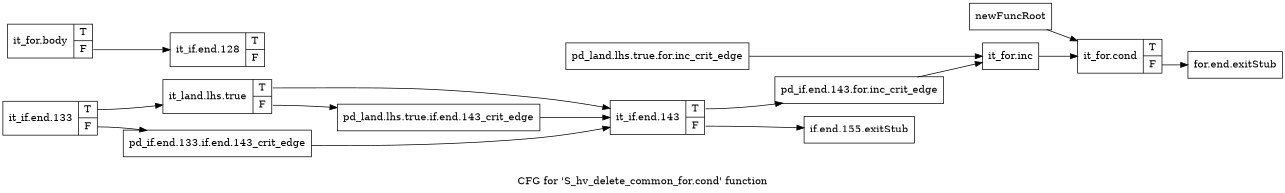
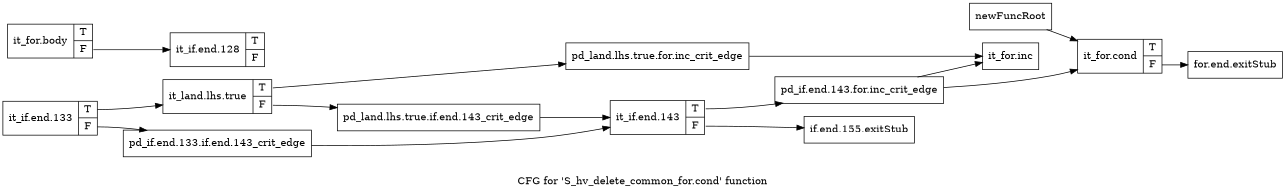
edge "it_for.inc" -> "it_for.cond": now "pd_if.end.143.for.inc_crit_edge" -> "it_for.cond"
edge "it_land.lhs.true" -> "it_if.end.143": now "it_land.lhs.true" -> "pd_land.lhs.true.for.inc_crit_edge"
